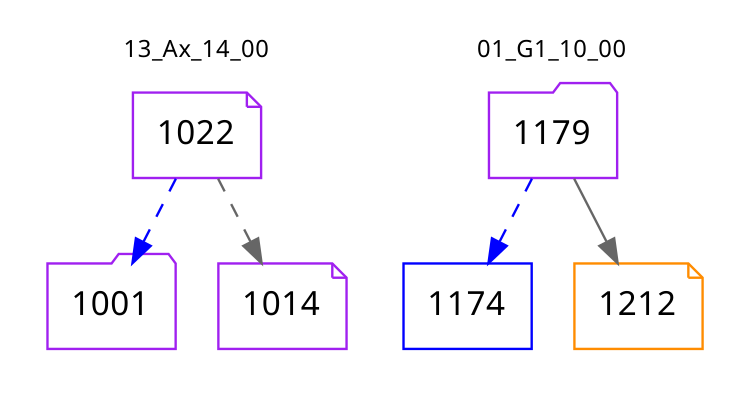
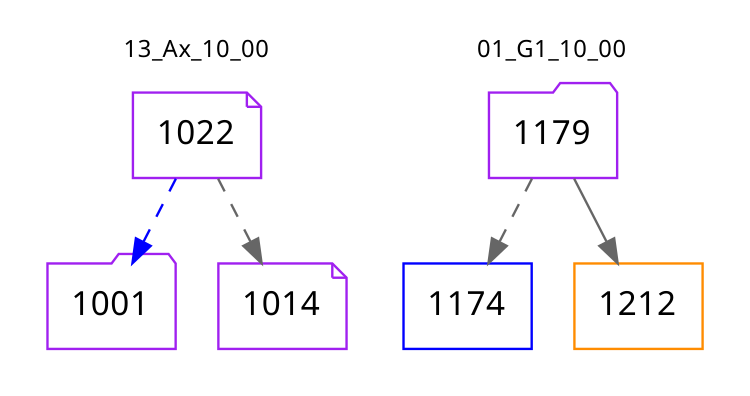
cluster "13_Ax_14_00": label "13_Ax_14_00" -> "13_Ax_10_00"
edge "1179" -> "1174": color blue -> gray40
node "1212": shape note -> box
